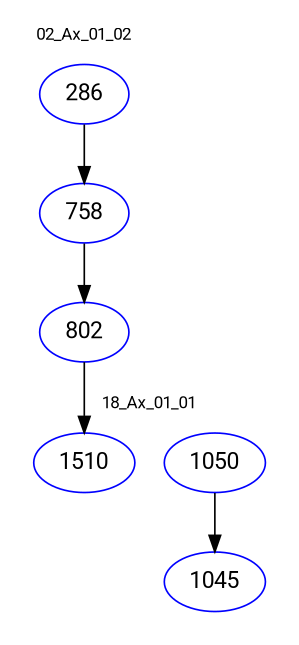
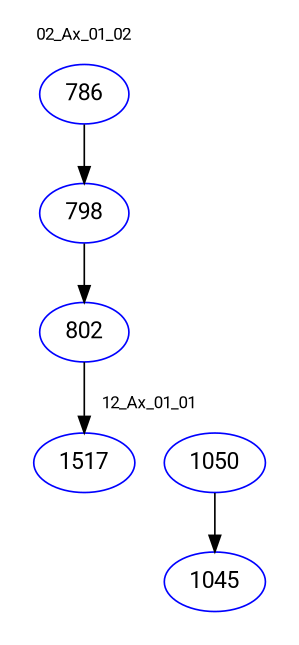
node "286": label "286" -> "786"
node "758": label "758" -> "798"
cluster "18_Ax_01_01": label "18_Ax_01_01" -> "12_Ax_01_01"
node "1510": label "1510" -> "1517"
